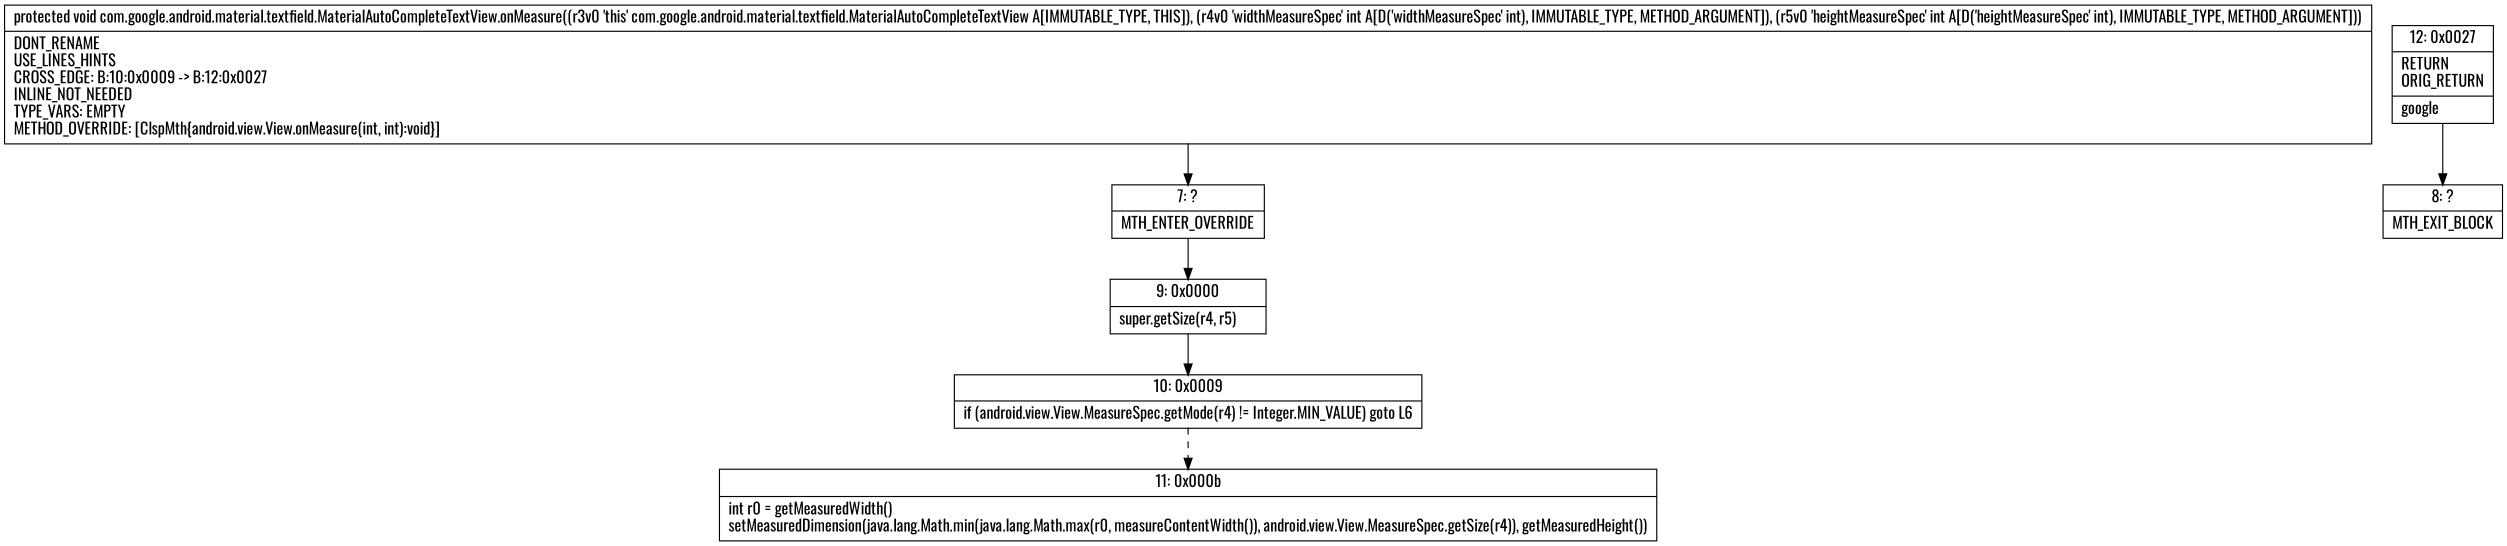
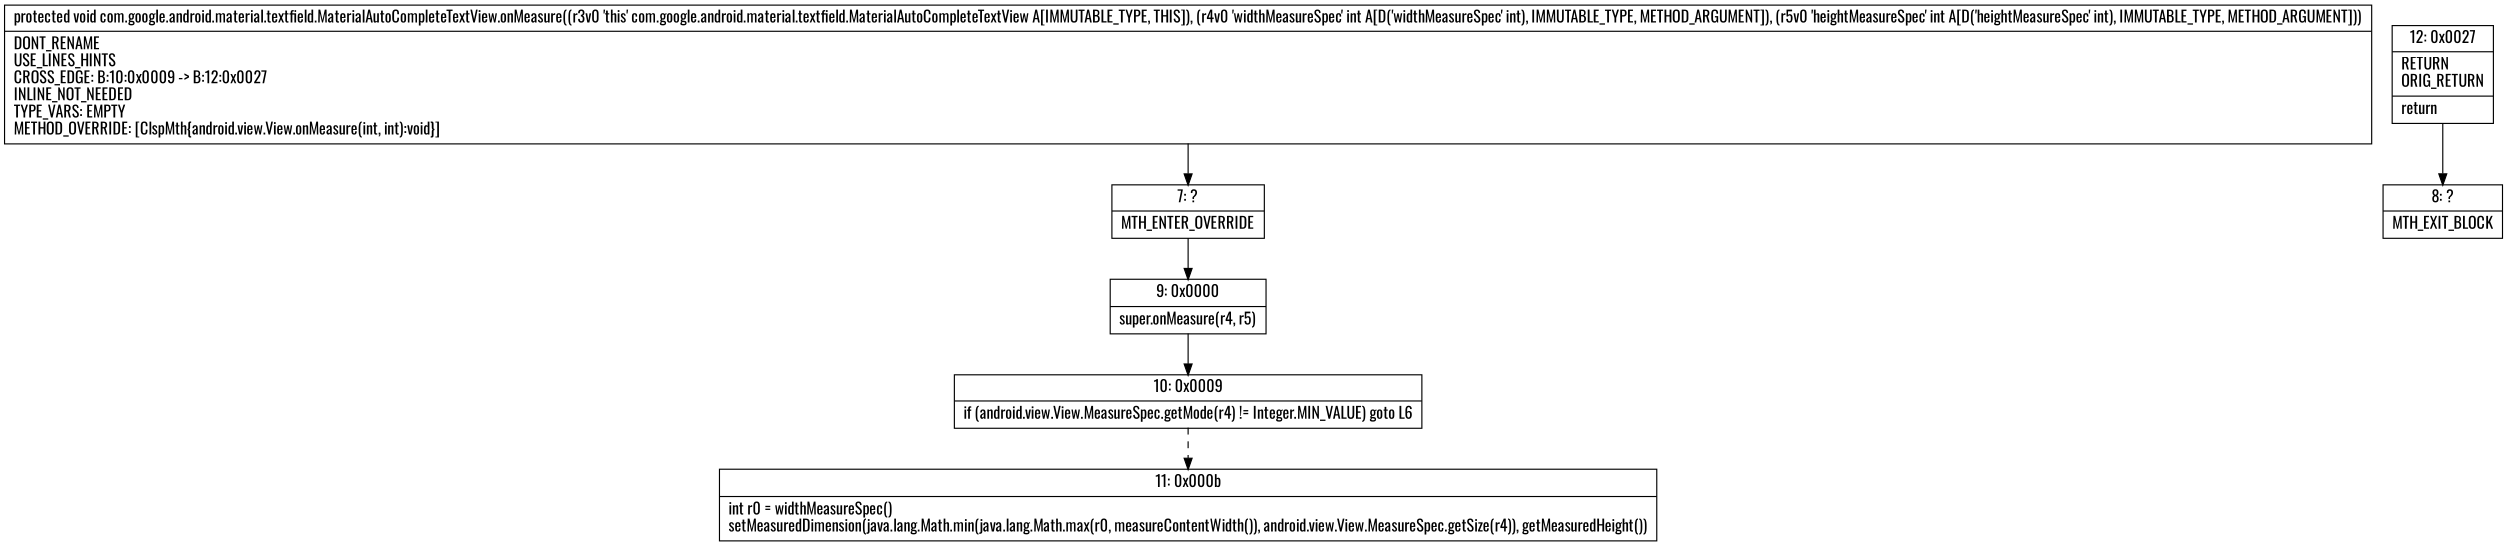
node "12: 0x0027": text "google" -> "return"
node "9: 0x0000": text "super.getSize(r4, r5)" -> "super.onMeasure(r4, r5)"
node "11: 0x000b": text "int r0 = getMeasuredWidth()" -> "int r0 = widthMeasureSpec()"
